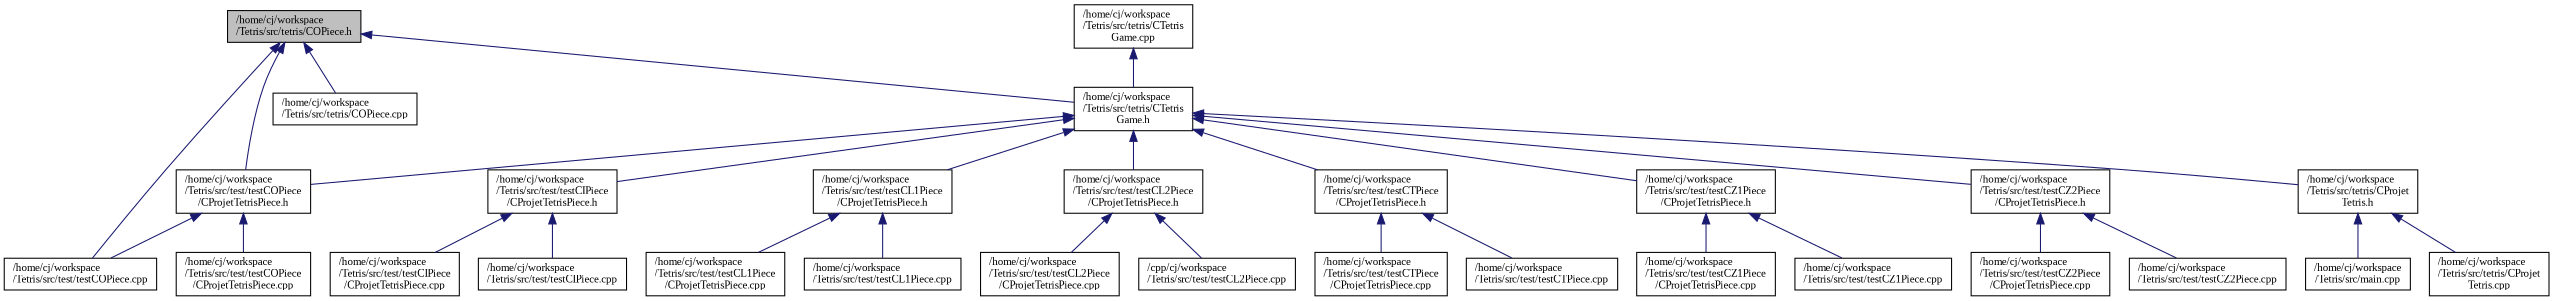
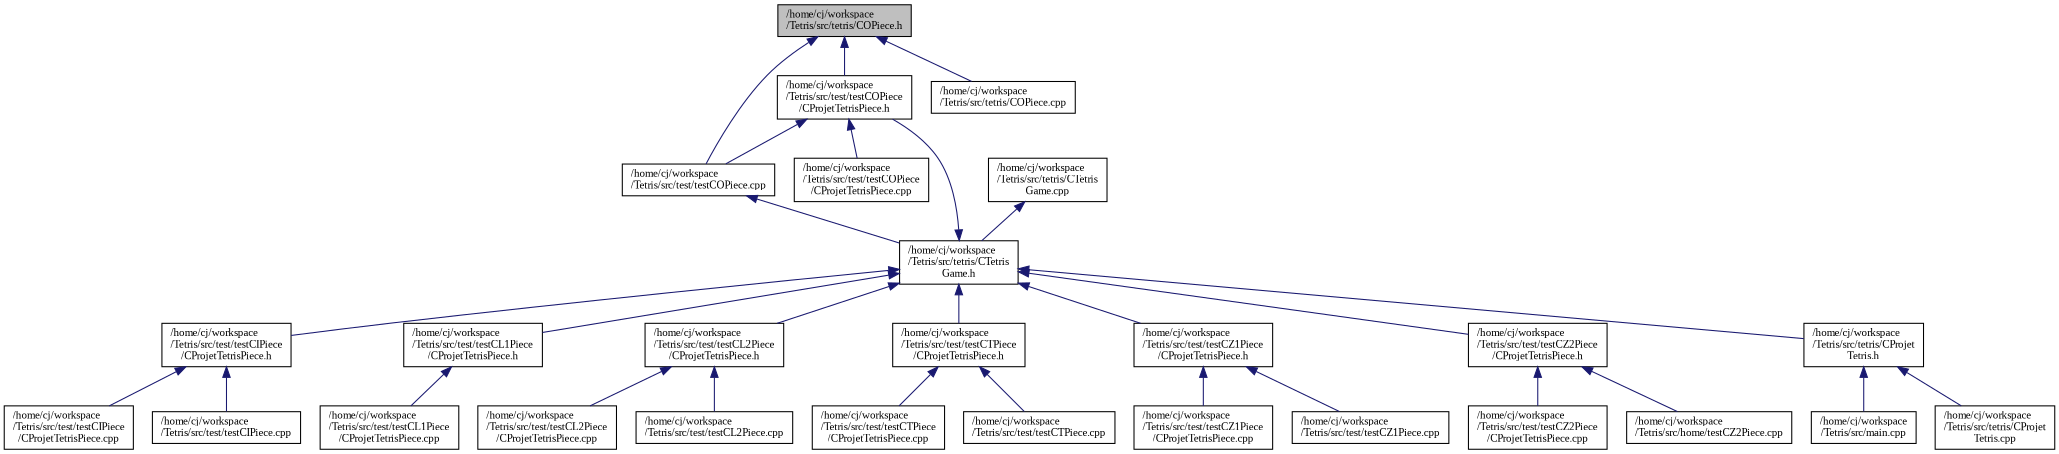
edge "/home/cj/workspace /Tetris/src/tetris/CTetris Game.h" -> "/home/cj/workspace /Tetris/src/tetris/COPiece.h": now "/home/cj/workspace /Tetris/src/tetris/CTetris Game.h" -> "/home/cj/workspace /Tetris/src/test/testCOPiece.cpp"
node "/home/cj/workspace /Tetris/src/test/testCL1Piece.cpp": removed
node "/cpp/cj/workspace /Tetris/src/test/testCL2Piece.cpp": label "/cpp/cj/workspace /Tetris/src/test/testCL2Piece.cpp" -> "/home/cj/workspace /Tetris/src/test/testCL2Piece.cpp"
node "/home/cj/workspace /Tetris/src/test/testCZ2Piece.cpp": label "/home/cj/workspace /Tetris/src/test/testCZ2Piece.cpp" -> "/home/cj/workspace /Tetris/src/home/testCZ2Piece.cpp"
